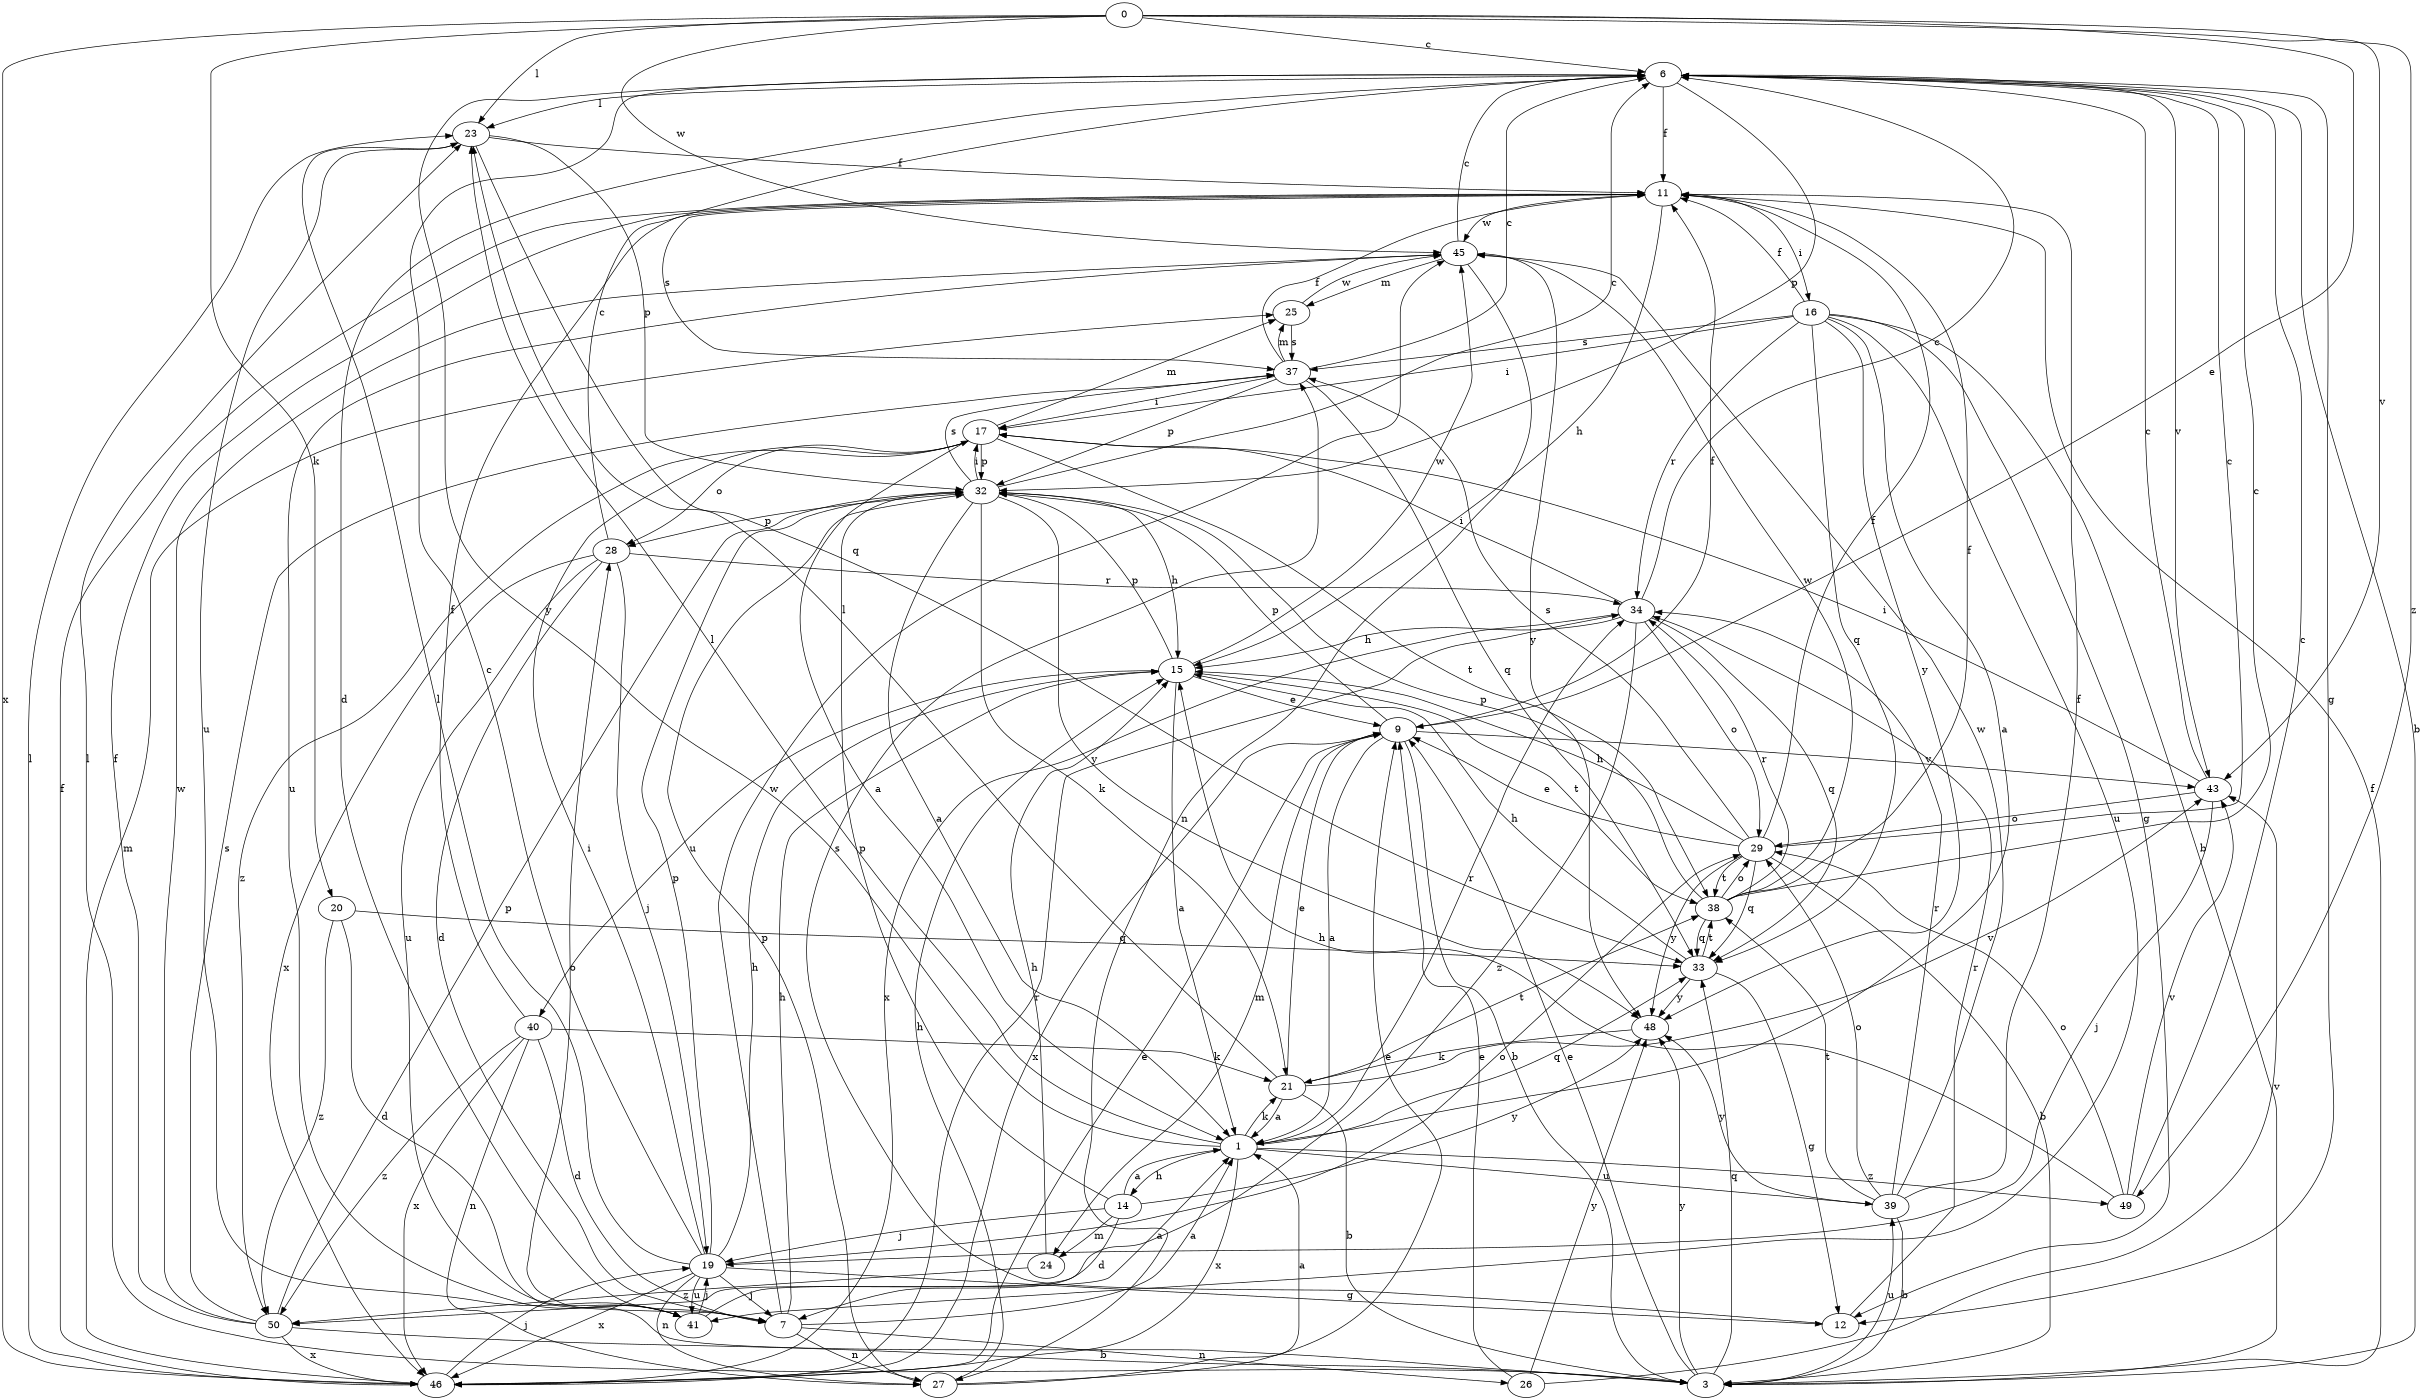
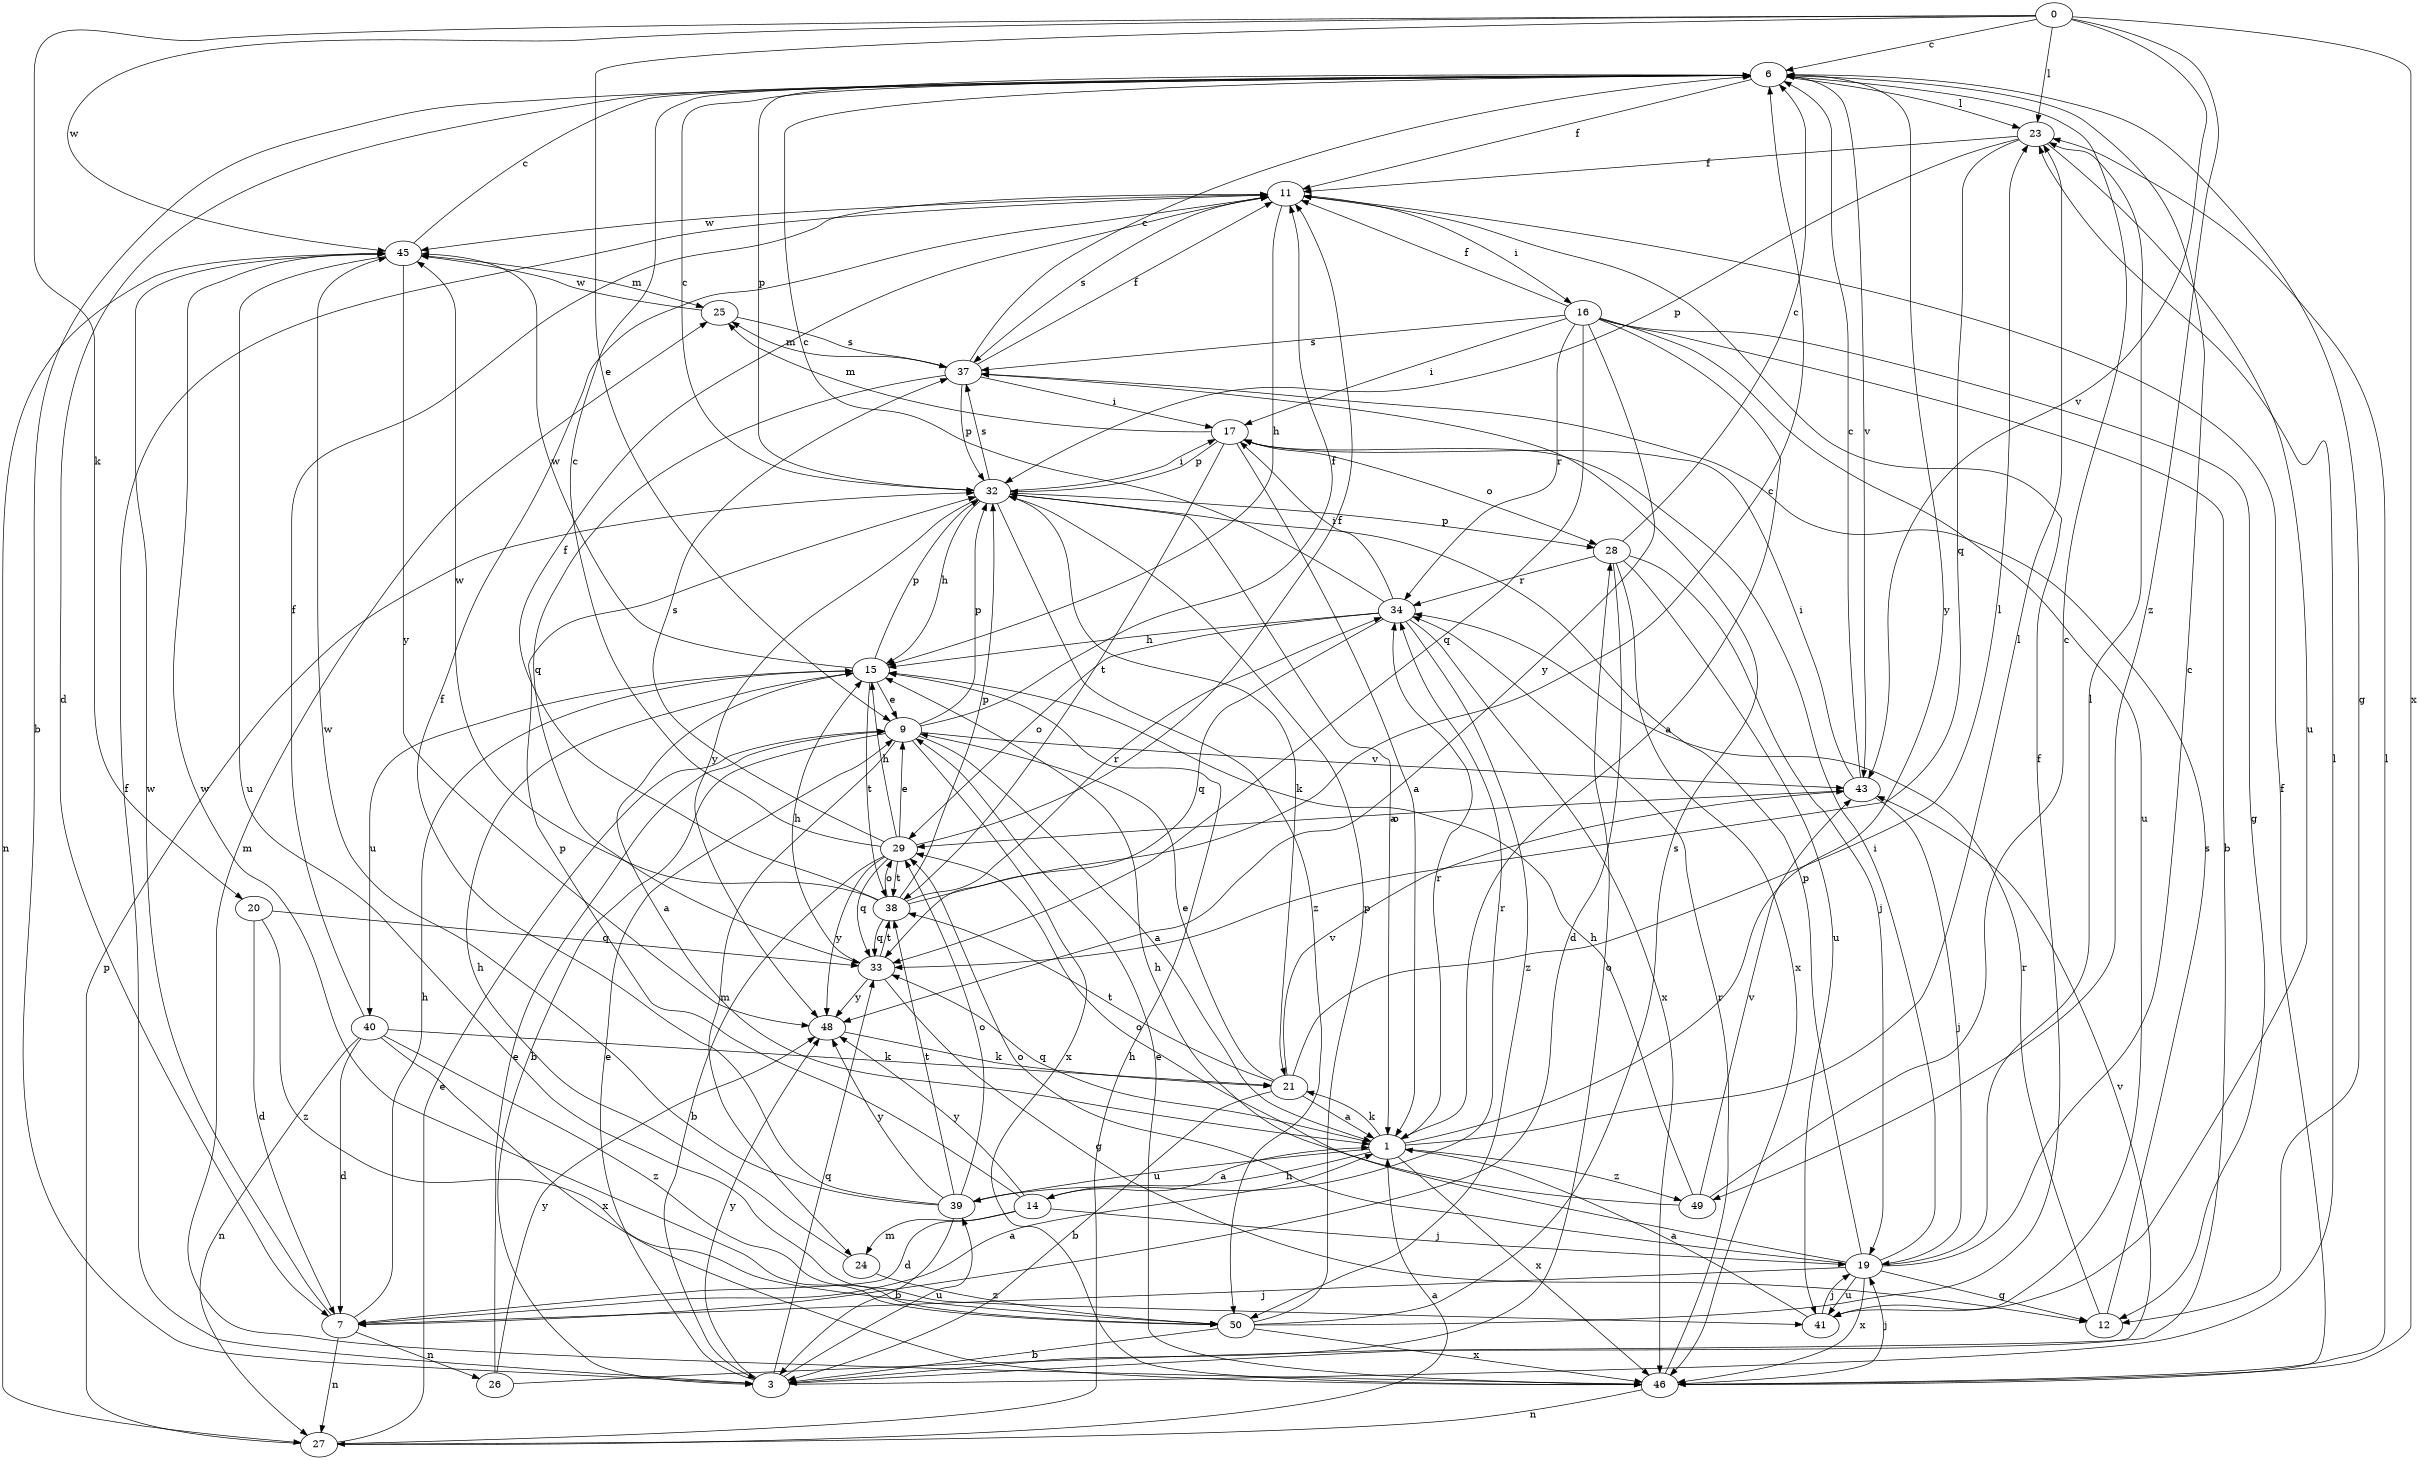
edge "17" -> "50": now "32" -> "50"
edge "19" -> "27": now "46" -> "27"
